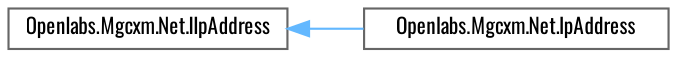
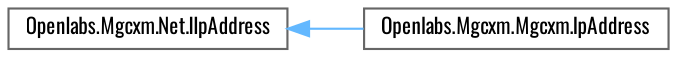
node "Openlabs.Mgcxm.Net.IpAddress": label "Openlabs.Mgcxm.Net.IpAddress" -> "Openlabs.Mgcxm.Mgcxm.IpAddress"
